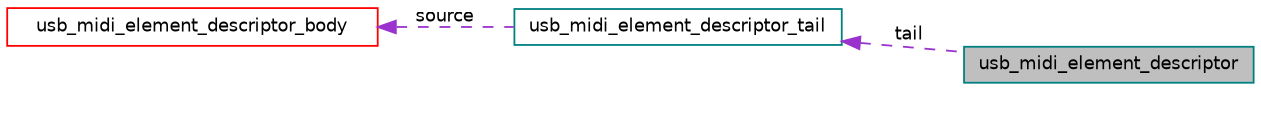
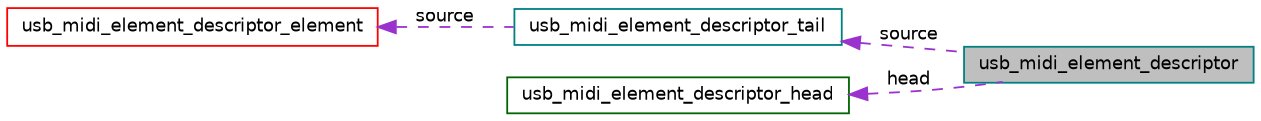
node "usb_midi_element_descriptor_body": label "usb_midi_element_descriptor_body" -> "usb_midi_element_descriptor_element"
edge "usb_midi_element_descriptor" -> "usb_midi_element_descriptor_tail": label " tail" -> " source"
node "usb_midi_element_descriptor_head": added
